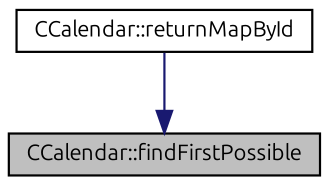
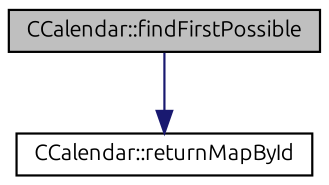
edge "CCalendar::returnMapById" -> "CCalendar::findFirstPossible": reversed
